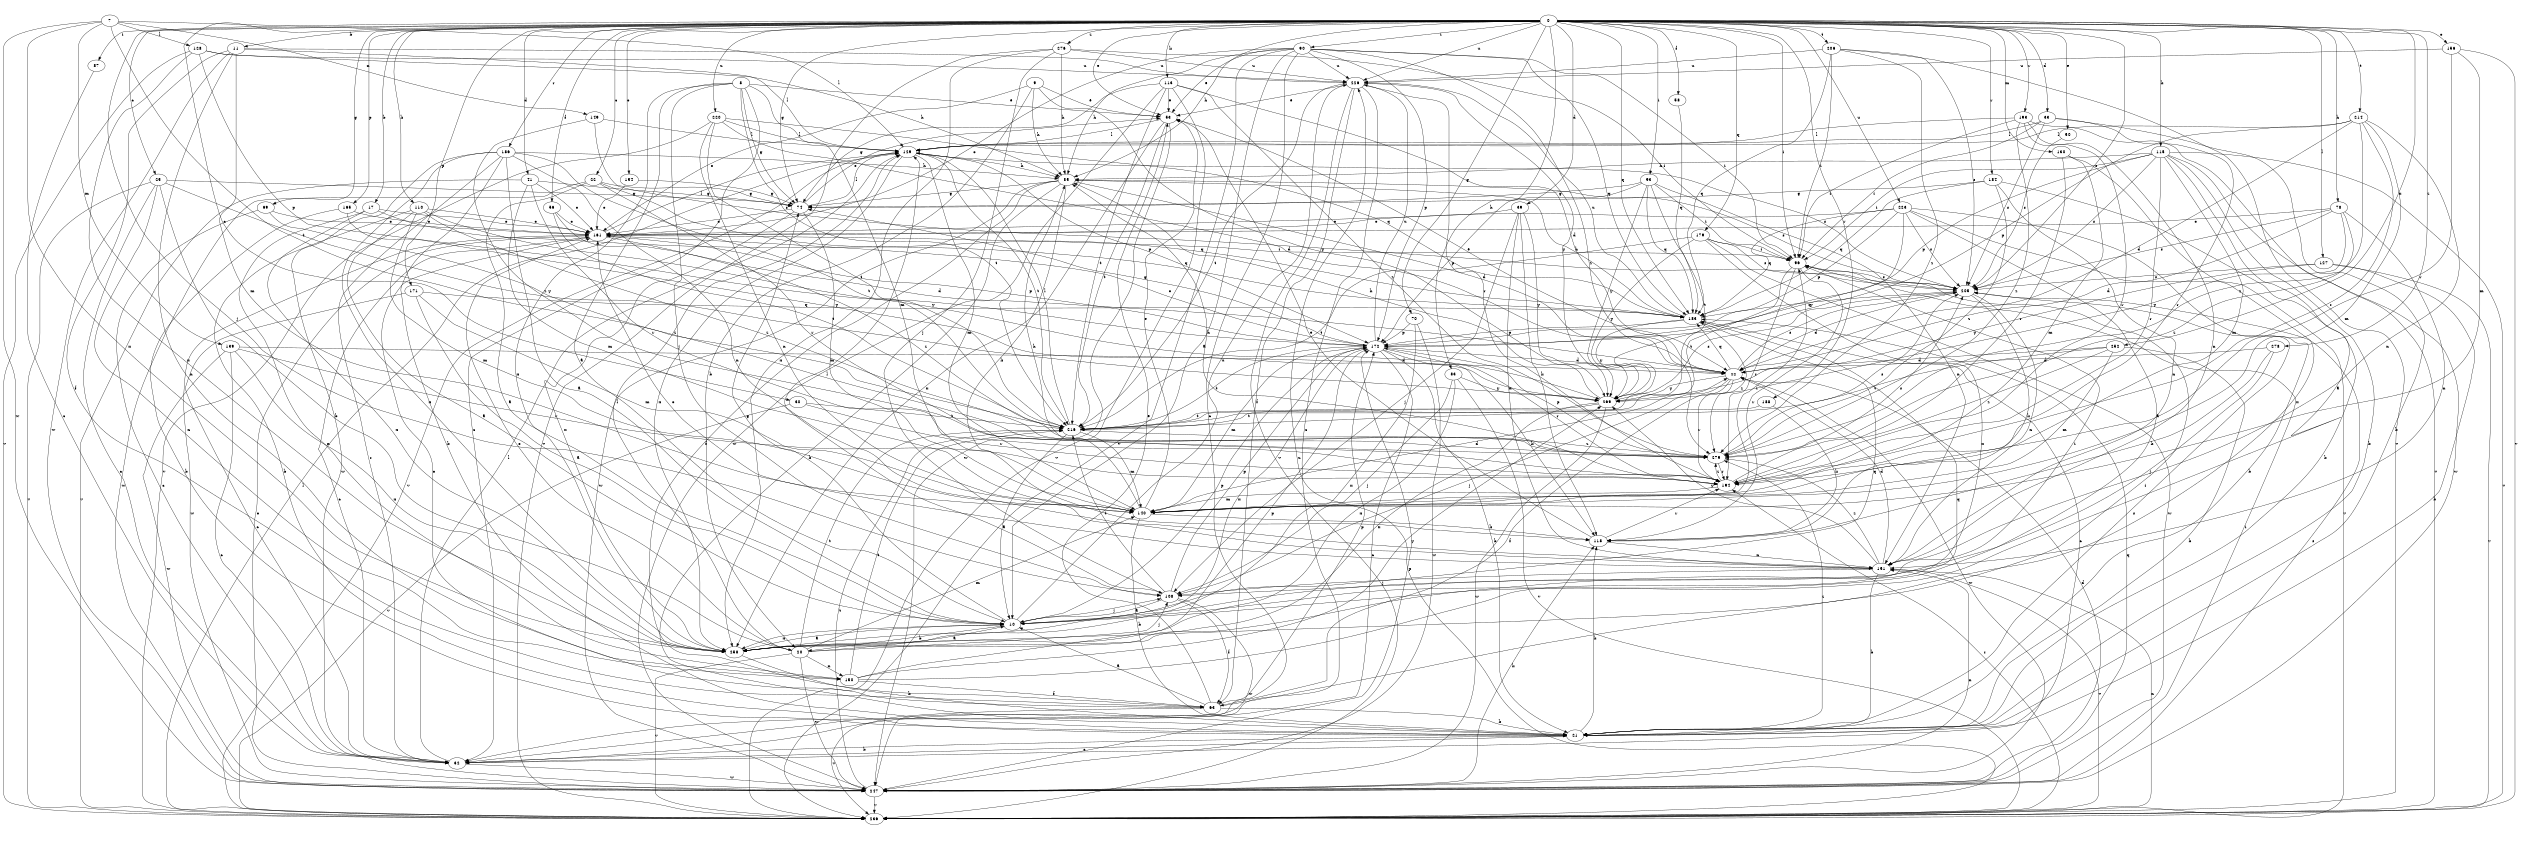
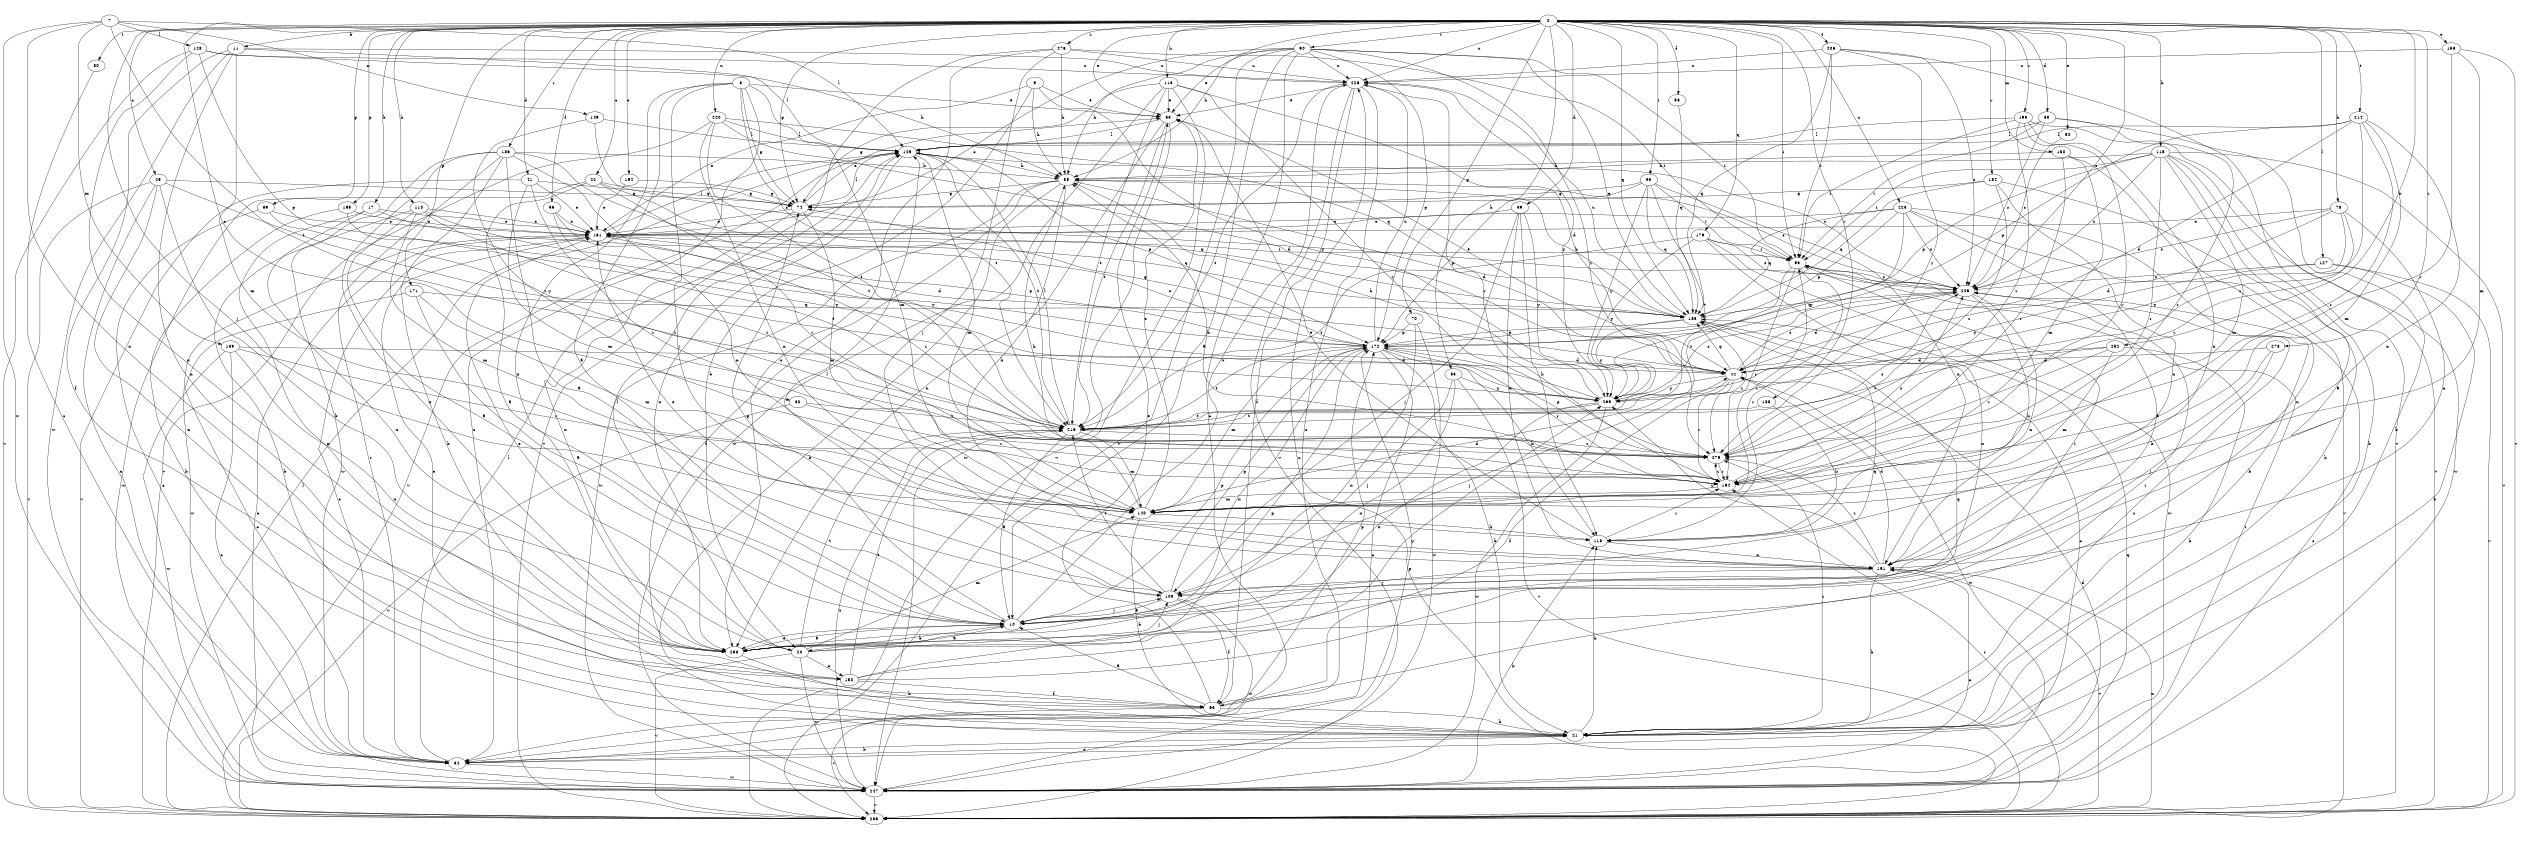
node "87": label "87" -> "80"
edge "130" -> "85": added, label "h"
